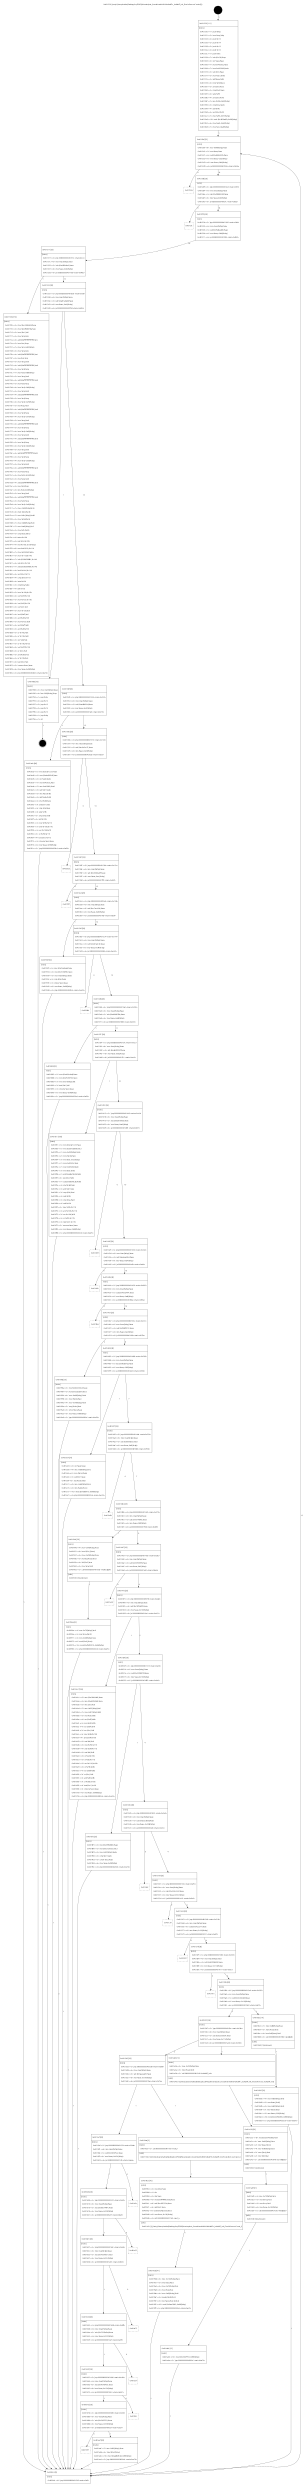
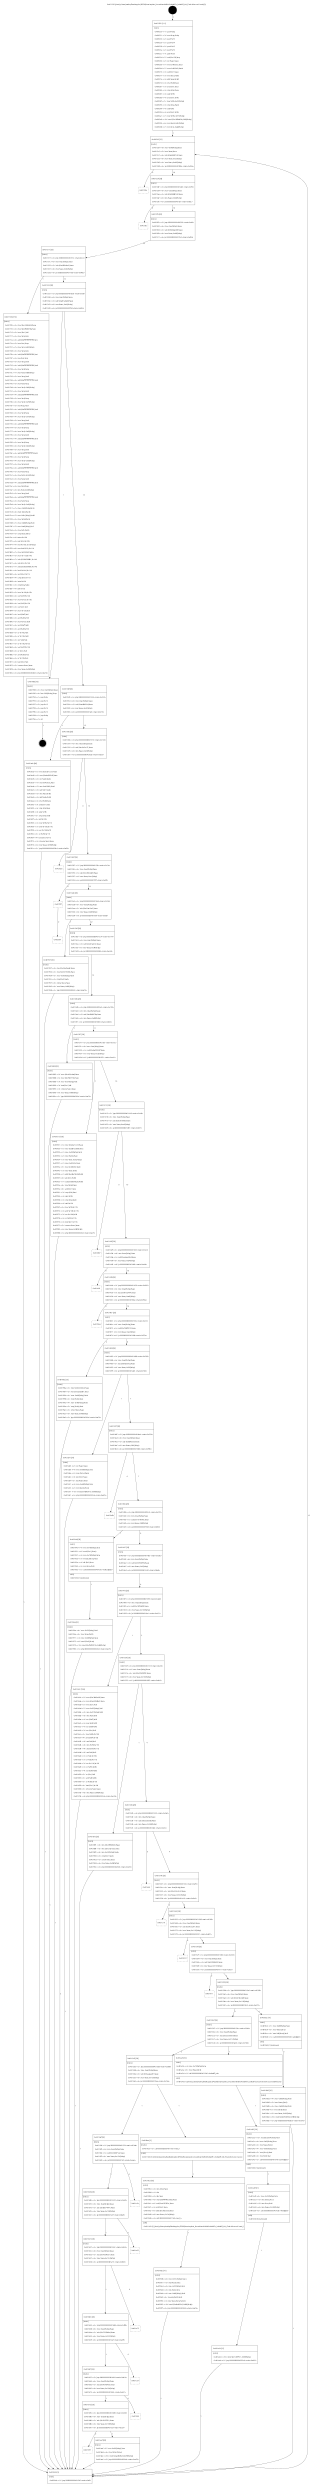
edge "0x4013bf [28]" -> "0x402084": now "0x401f9f" -> "0x402084"
node "0x401e30": removed
